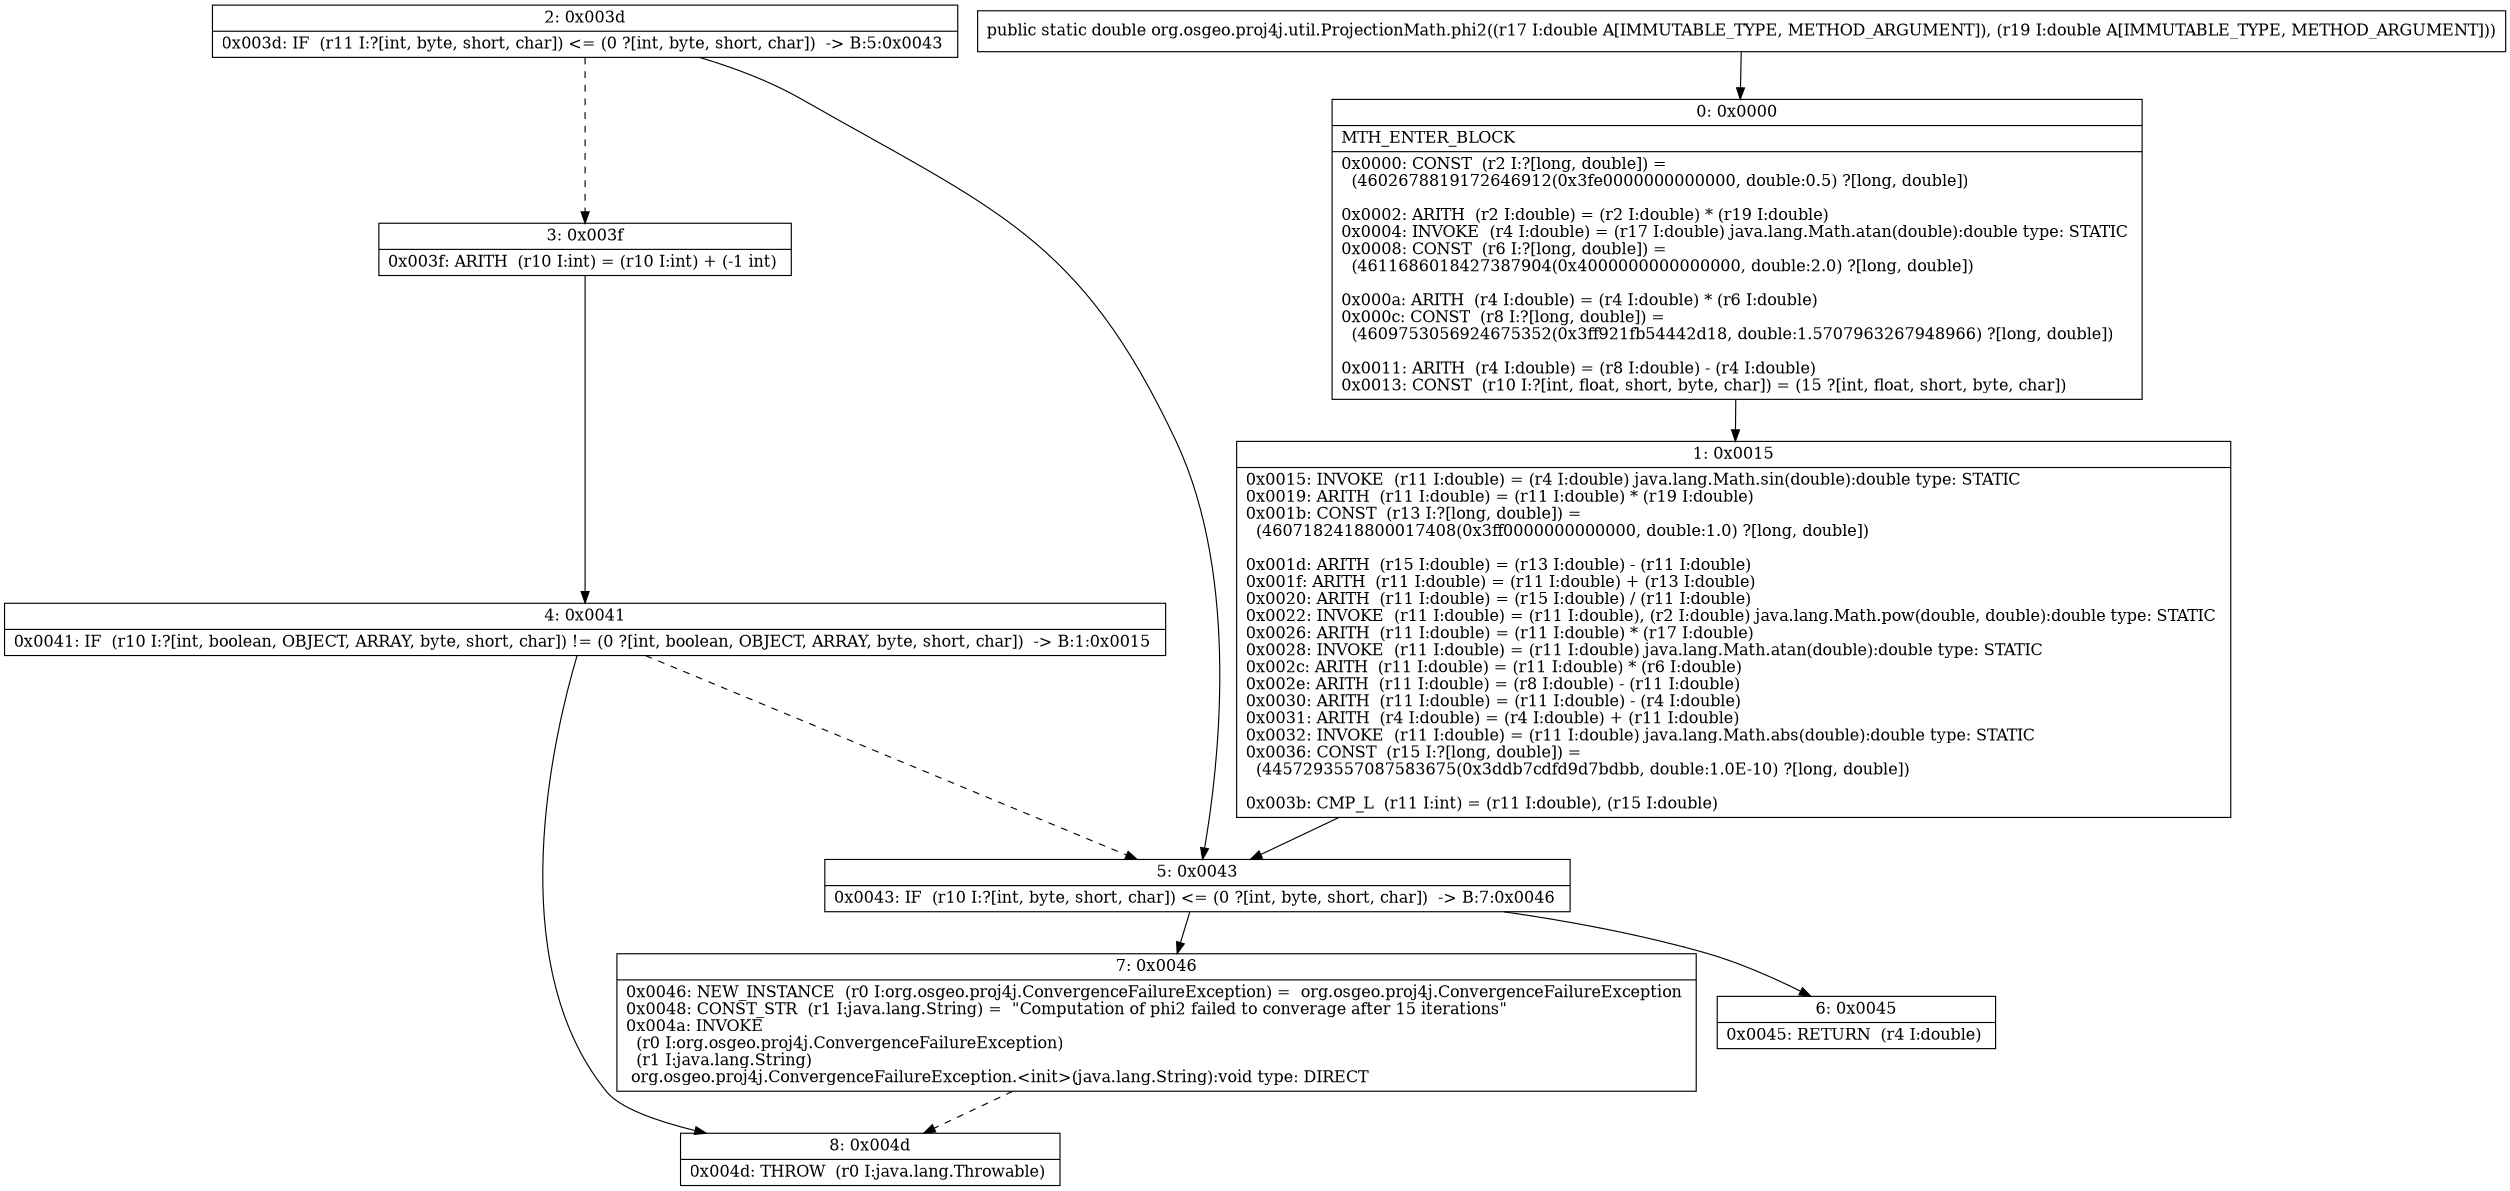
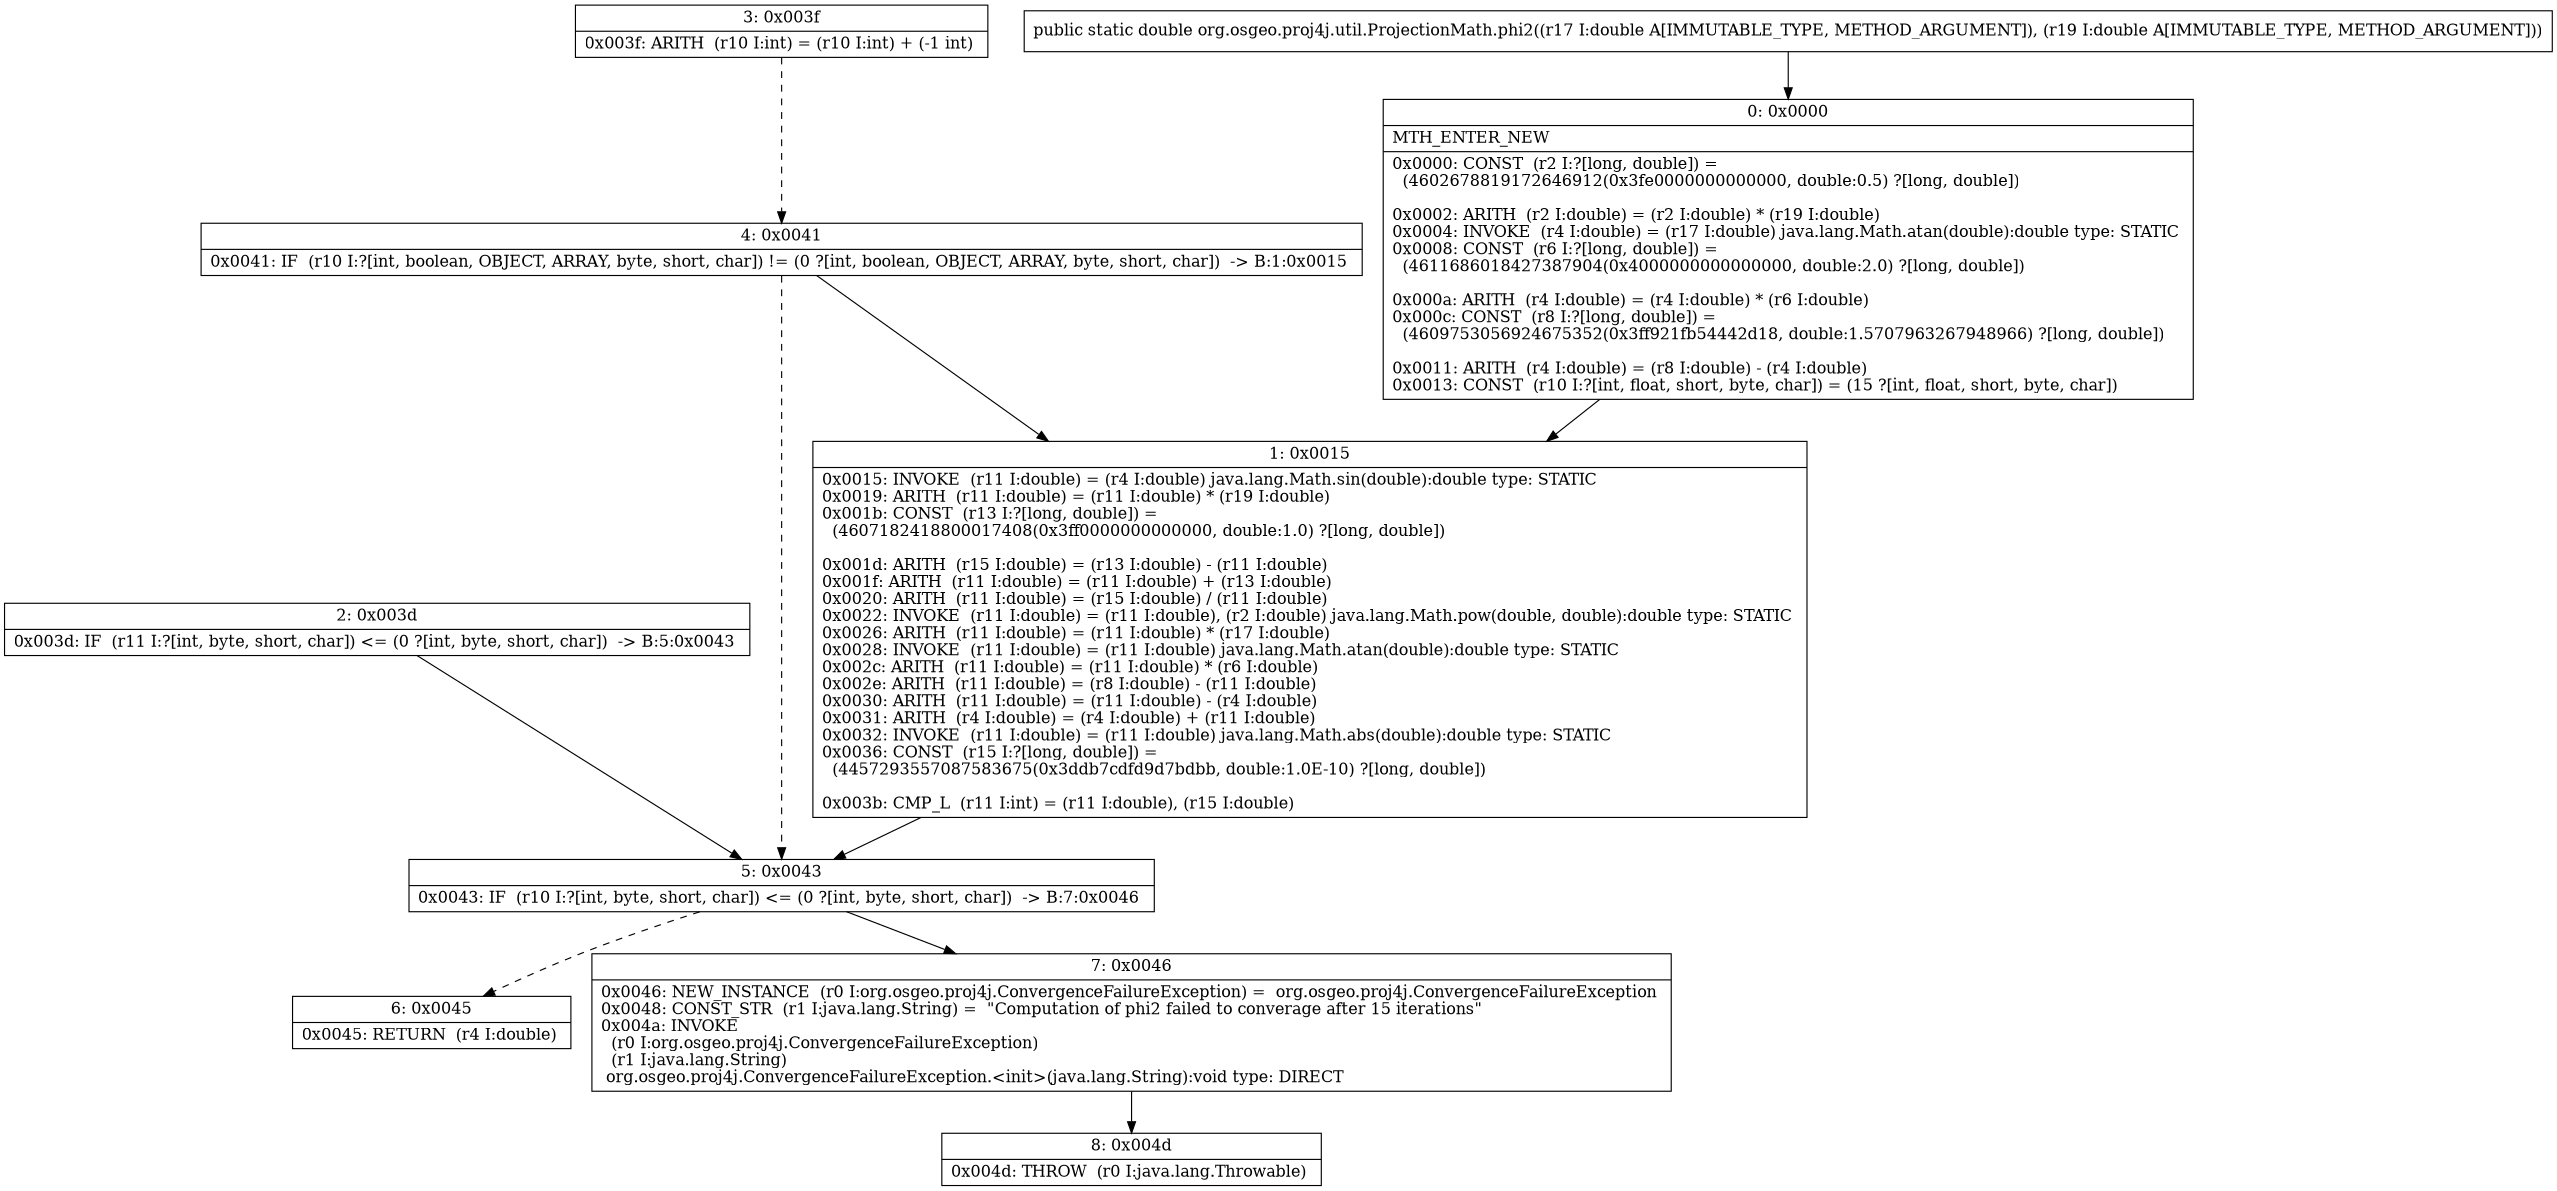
edge "2: 0x003d" -> "3: 0x003f": removed
node "0: 0x0000": text "MTH_ENTER_BLOCK" -> "MTH_ENTER_NEW"
edge "3: 0x003f" -> "4: 0x0041": style solid -> dashed
edge "4: 0x0041" -> "8: 0x004d": now "4: 0x0041" -> "1: 0x0015"
edge "5: 0x0043" -> "6: 0x0045": style solid -> dashed
edge "7: 0x0046" -> "8: 0x004d": style dashed -> solid
